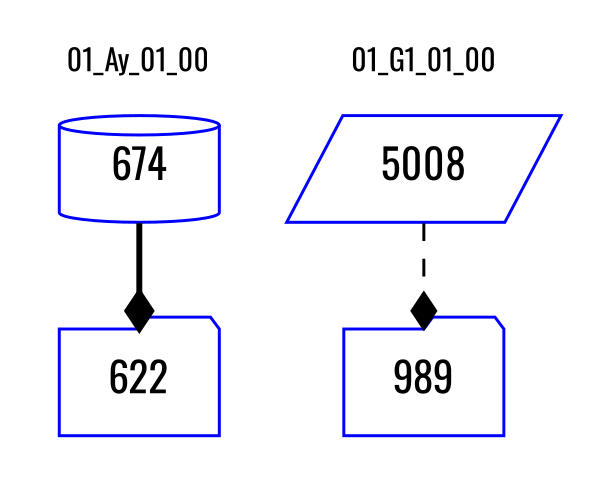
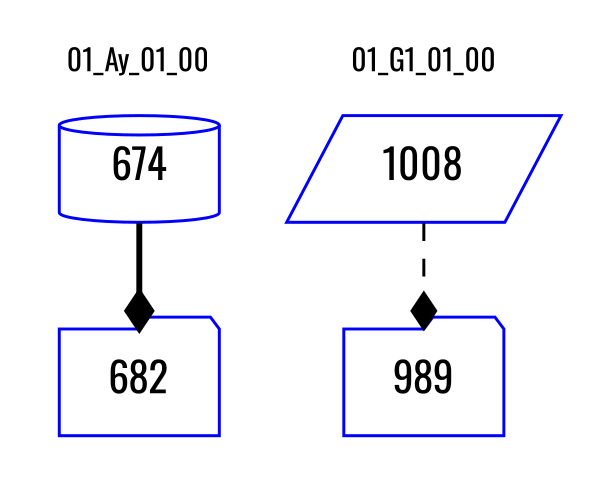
node "5008": label "5008" -> "1008"
node "622": label "622" -> "682"
